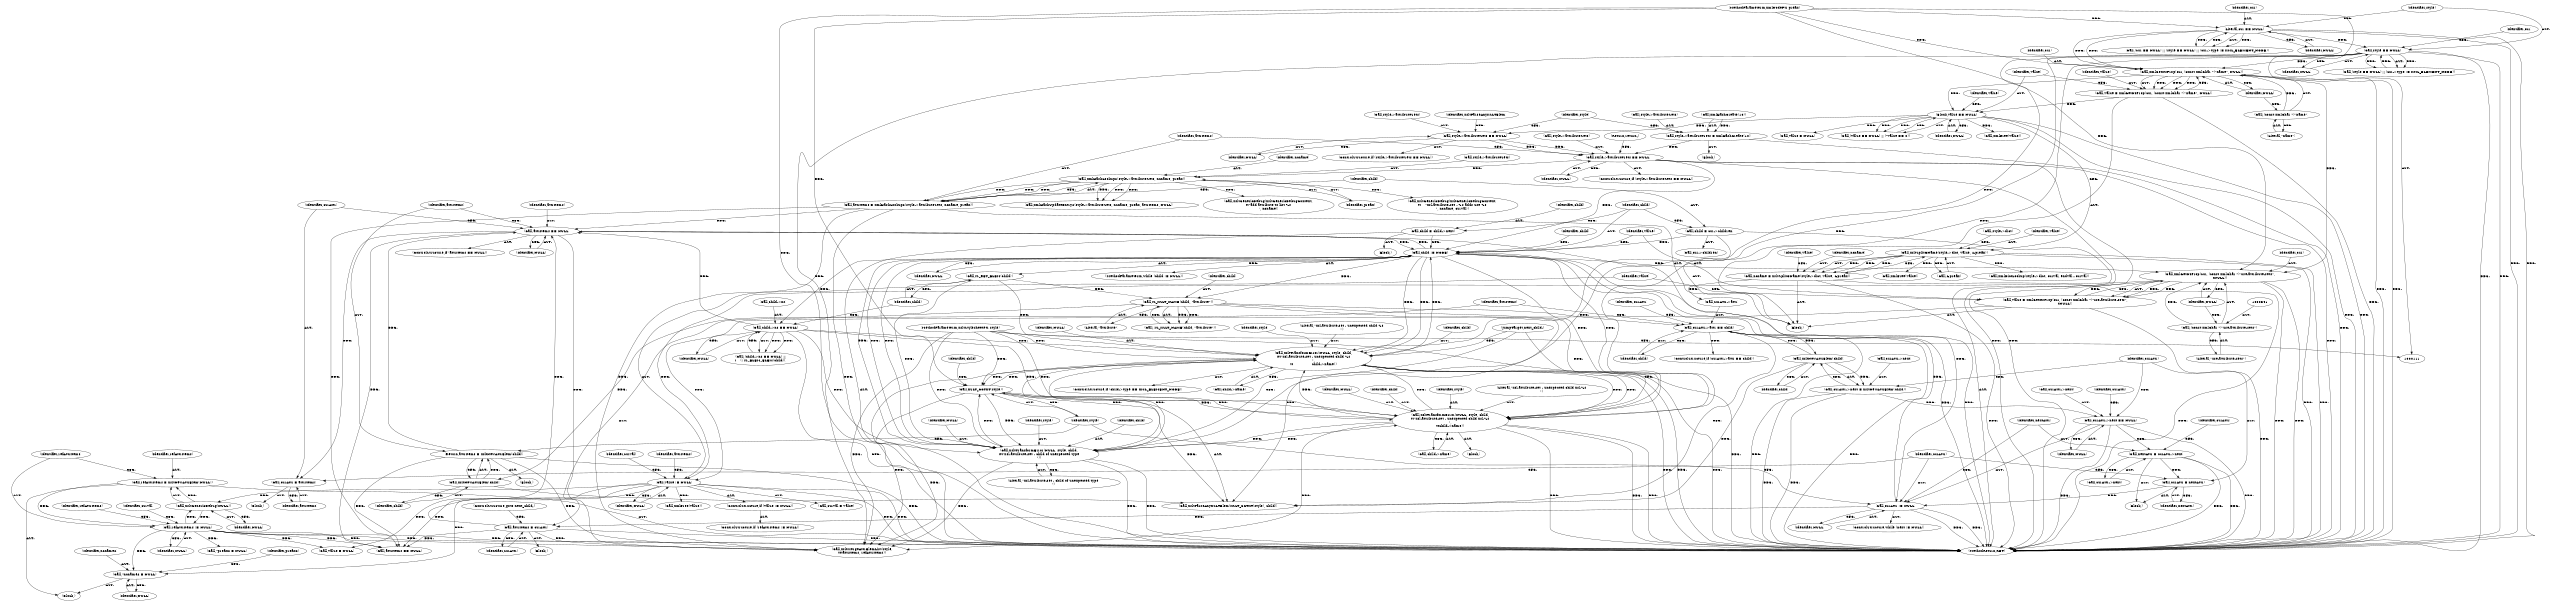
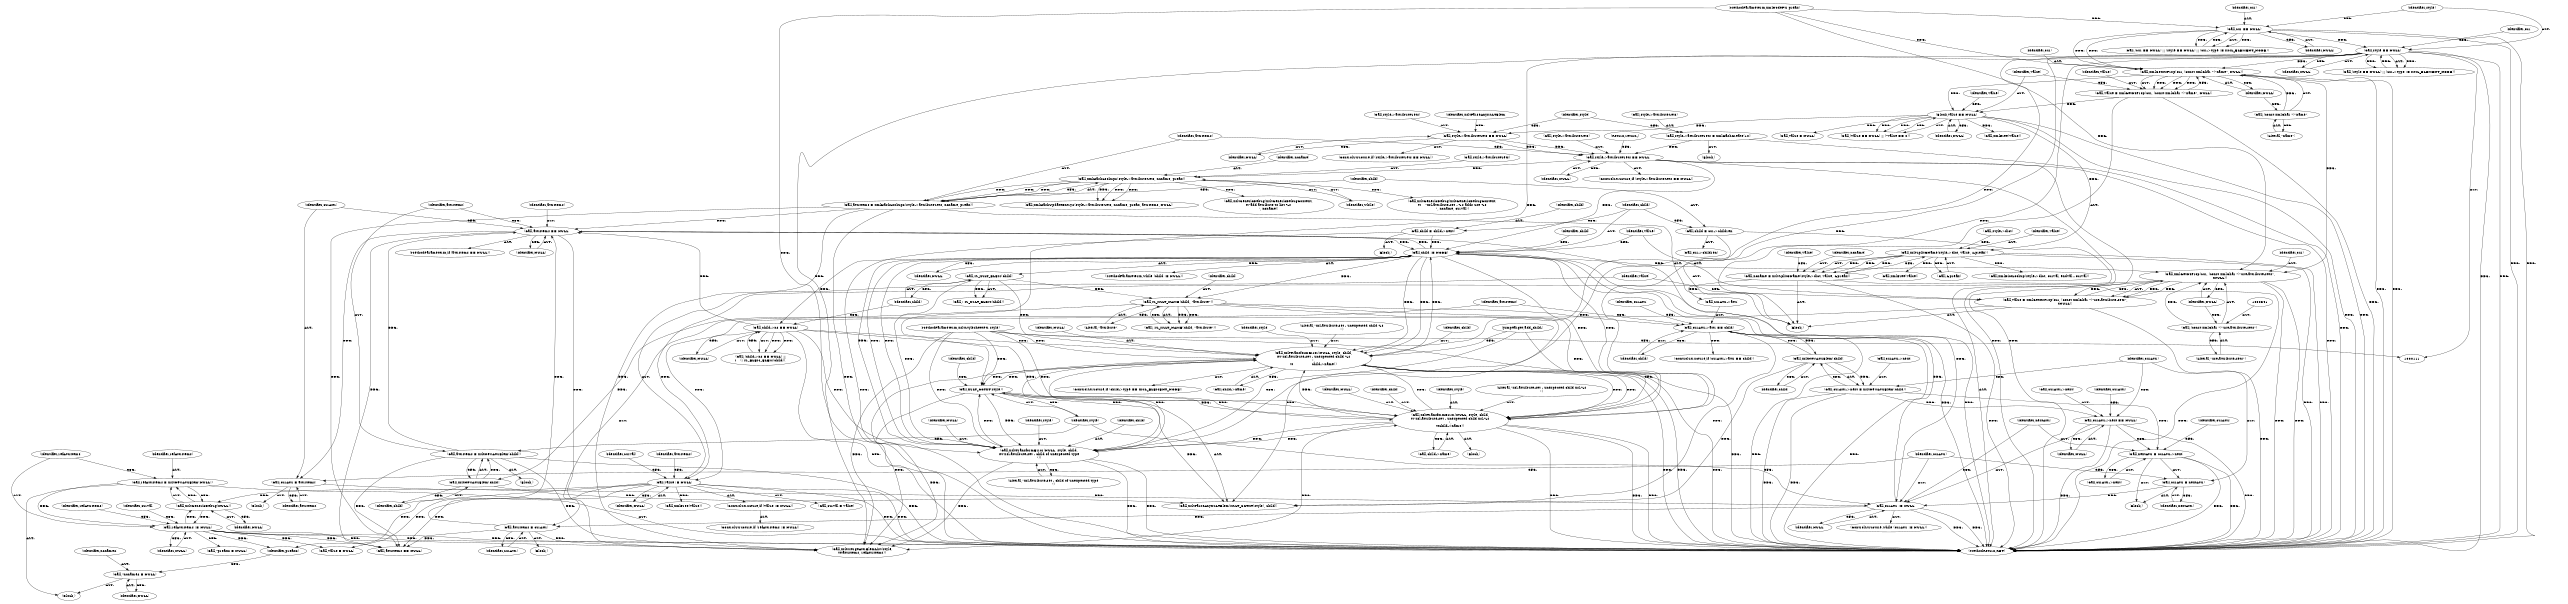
edge "(MethodParameterIn,xmlNodePtr prefix)" -> "1000111": now "(Call,style == NULL)" -> "1000111"
edge "(MethodParameterIn,xmlNodePtr prefix)" -> "(Call,XSLT_CCTXT(style))": now "(Call,style == NULL)" -> "(Call,XSLT_CCTXT(style))"
node "(Literal,cur == NULL)": label "(Literal,cur == NULL)" -> "(Call,cur == NULL)"
node "(Call,xmlHashCreate(10))": removed
edge "(Block,value == NULL)" -> "(Call,xsltSplitQName(style->dict, value, &prefix))": label "CFG: " -> "DDG: "
node "(Identifier,prefix)": label "(Identifier,prefix)" -> "(Identifier,while)"
edge "(Call,child = child->next)" -> "(Call,child != NODE)": label "CFG: " -> "DDG: "
edge "(Call,child = cur->children)" -> "(Call,child != NODE)": removed, label "DDG:"
node "(ControlStructure,if (attrItems == NULL))": label "(ControlStructure,if (attrItems == NULL))" -> "(MethodParameterIn,if (attrItems == NULL))"
node "(Call,IS_RET_ELEM(child))": label "(Call,IS_RET_ELEM(child))" -> "(Call,IS_XSLT_ELEM(child))"
node "(Call,child->ns)": removed
node "(Call,! IS_XSLT_ELEM(child))": added
node "(JumpTarget,next_child:)": label "(JumpTarget,next_child:)" -> "(JumpTarget,add_child:)"
edge "(Call,child = child->next)" -> "(MethodReturn,RET)": label "AST: " -> "DDG: "
edge "(Call,curAttr->next = xsltNewAttrElem(child))" -> "(Call,nextAttr = curAttr->next)": added, label "DDG:"
edge "(Call,curAttr->attr == child)" -> "(Call,xsltParseAnyXSLTElem(XSLT_CCTXT(style), child))": label "CFG: " -> "DDG: "
node "(Return,attrItems = xsltNewAttrElem(child))": label "(Return,attrItems = xsltNewAttrElem(child))" -> "(Call,attrItems = xsltNewAttrElem(child))"
edge "(Call,nextAttr = curAttr->next)" -> "(Call,curAttr = nextAttr)": label "DDG: " -> "AST: "
edge "(Call,refAttrItems = xsltNewAttrElem(NULL))" -> "(Call,xsltGenericDebug(NULL))": added, label "CFG:"
edge "(Call,curAttr = attrItems)" -> "(Call,curAttr != NULL)": added, label "DDG:"
node "(ControlStructure,goto next_child;)": removed
node "(ControlStructure,while (next != NULL))": label "(ControlStructure,while (next != NULL))" -> "(ControlStructure,while (curAttr != NULL))"
edge "(Call,refAttrItems != NULL)" -> "(Call,*prefix2 = NULL)": label "DDG: " -> "CFG: "
edge "(Call,refAttrItems != NULL)" -> "(Call,*ncname2 = NULL)": now "(Call,refAttrItems != NULL)" -> "(Identifier,prefix2)"
edge "(Call,attrItems = curAttr)" -> "(MethodReturn,RET)": removed, label "DDG:"
edge "(Call,value != NULL)" -> "(Call,*ncname2 = NULL)": now "(Call,value != NULL)" -> "(Identifier,prefix2)"
